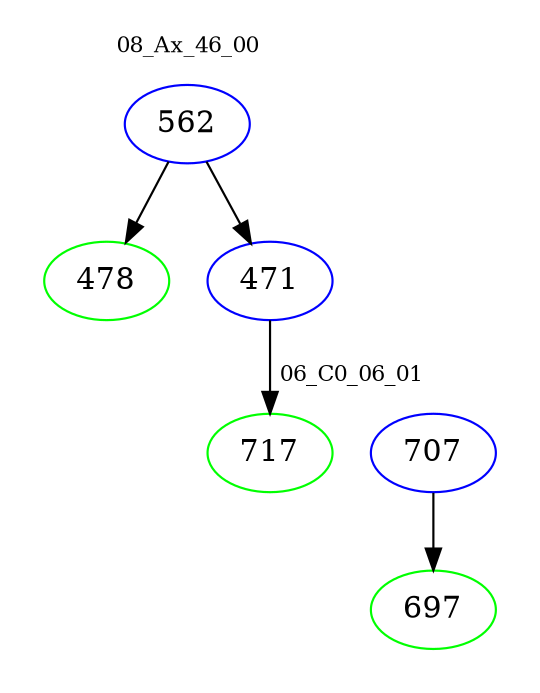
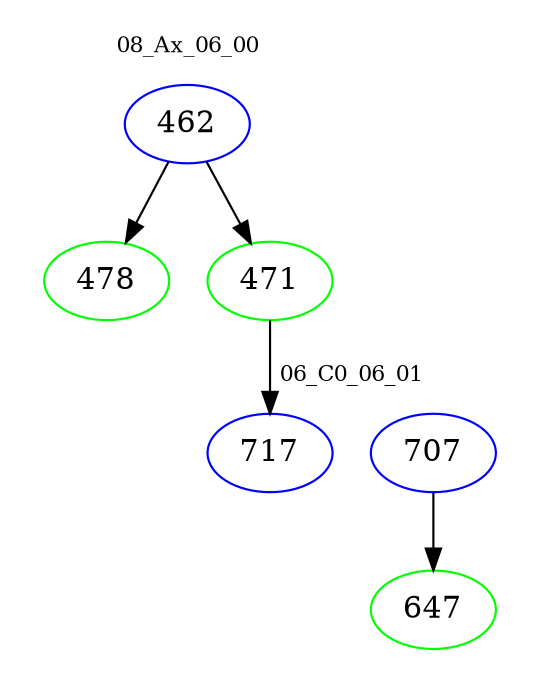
cluster "08_Ax_46_00": label "08_Ax_46_00" -> "08_Ax_06_00"
node "562": label "562" -> "462"
node "471": color blue -> green
node "717": color green -> blue
node "697": label "697" -> "647"
